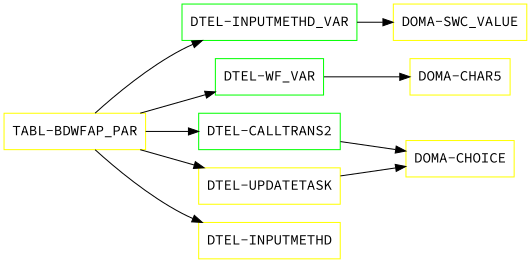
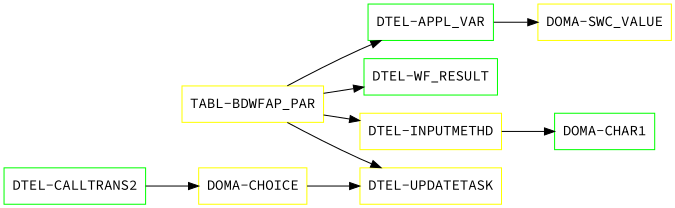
node "DTEL-INPUTMETHD_VAR": label "DTEL-INPUTMETHD_VAR" -> "DTEL-APPL_VAR"
node "DTEL-WF_VAR": label "DTEL-WF_VAR" -> "DTEL-WF_RESULT"
node "DOMA-CHAR5": removed
edge "TABL-BDWFAP_PAR" -> "DTEL-CALLTRANS2": removed
node "DOMA-CHAR1": added
edge "DTEL-UPDATETASK" -> "DOMA-CHOICE": reversed
